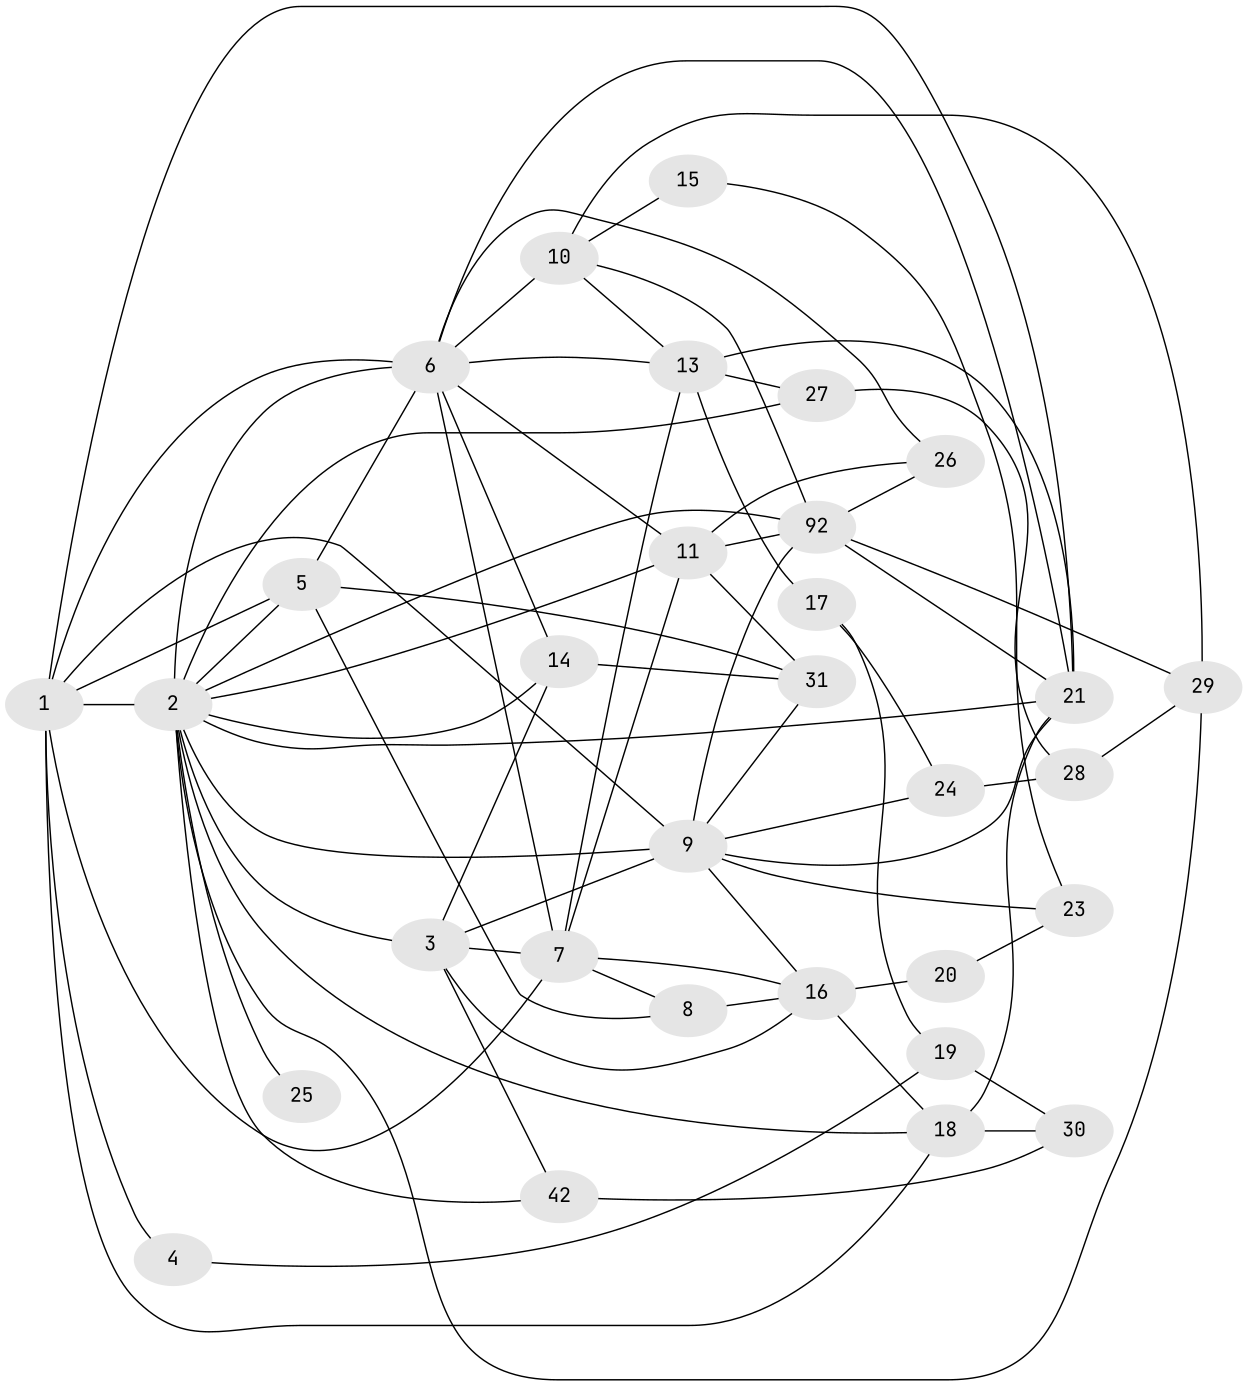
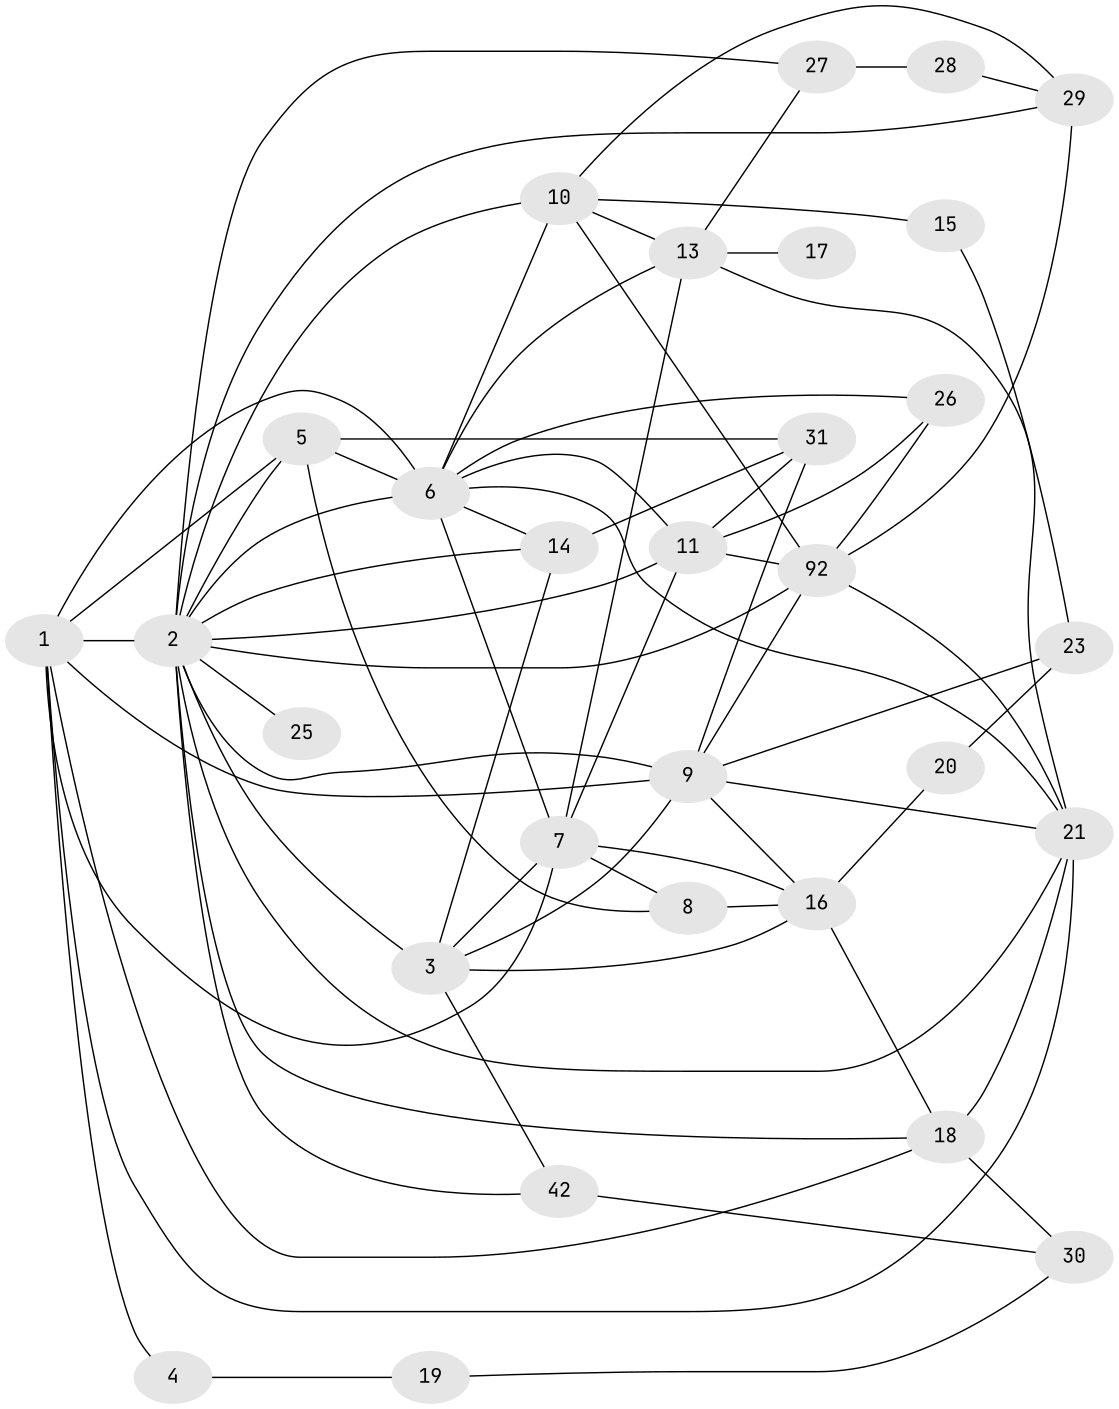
edge "10" -- "2": added
node "24": removed
edge "17" -- "19": removed
